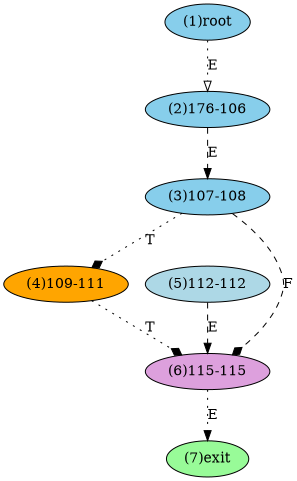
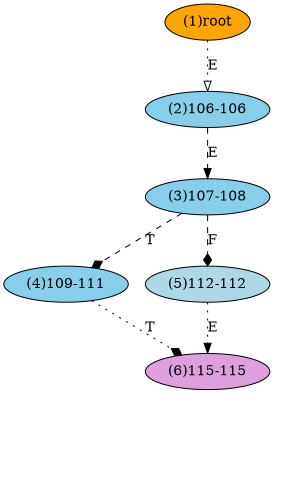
node "(1)root": fillcolor skyblue -> orange
node "(2)176-106": label "(2)176-106" -> "(2)106-106"
edge "(3)107-108" -> "(4)109-111": style dotted -> dashed
edge "(3)107-108" -> "(6)115-115": now "(3)107-108" -> "(5)112-112"
node "(4)109-111": fillcolor orange -> skyblue
edge "(5)112-112" -> "(6)115-115": style dashed -> dotted
node "(7)exit": removed
